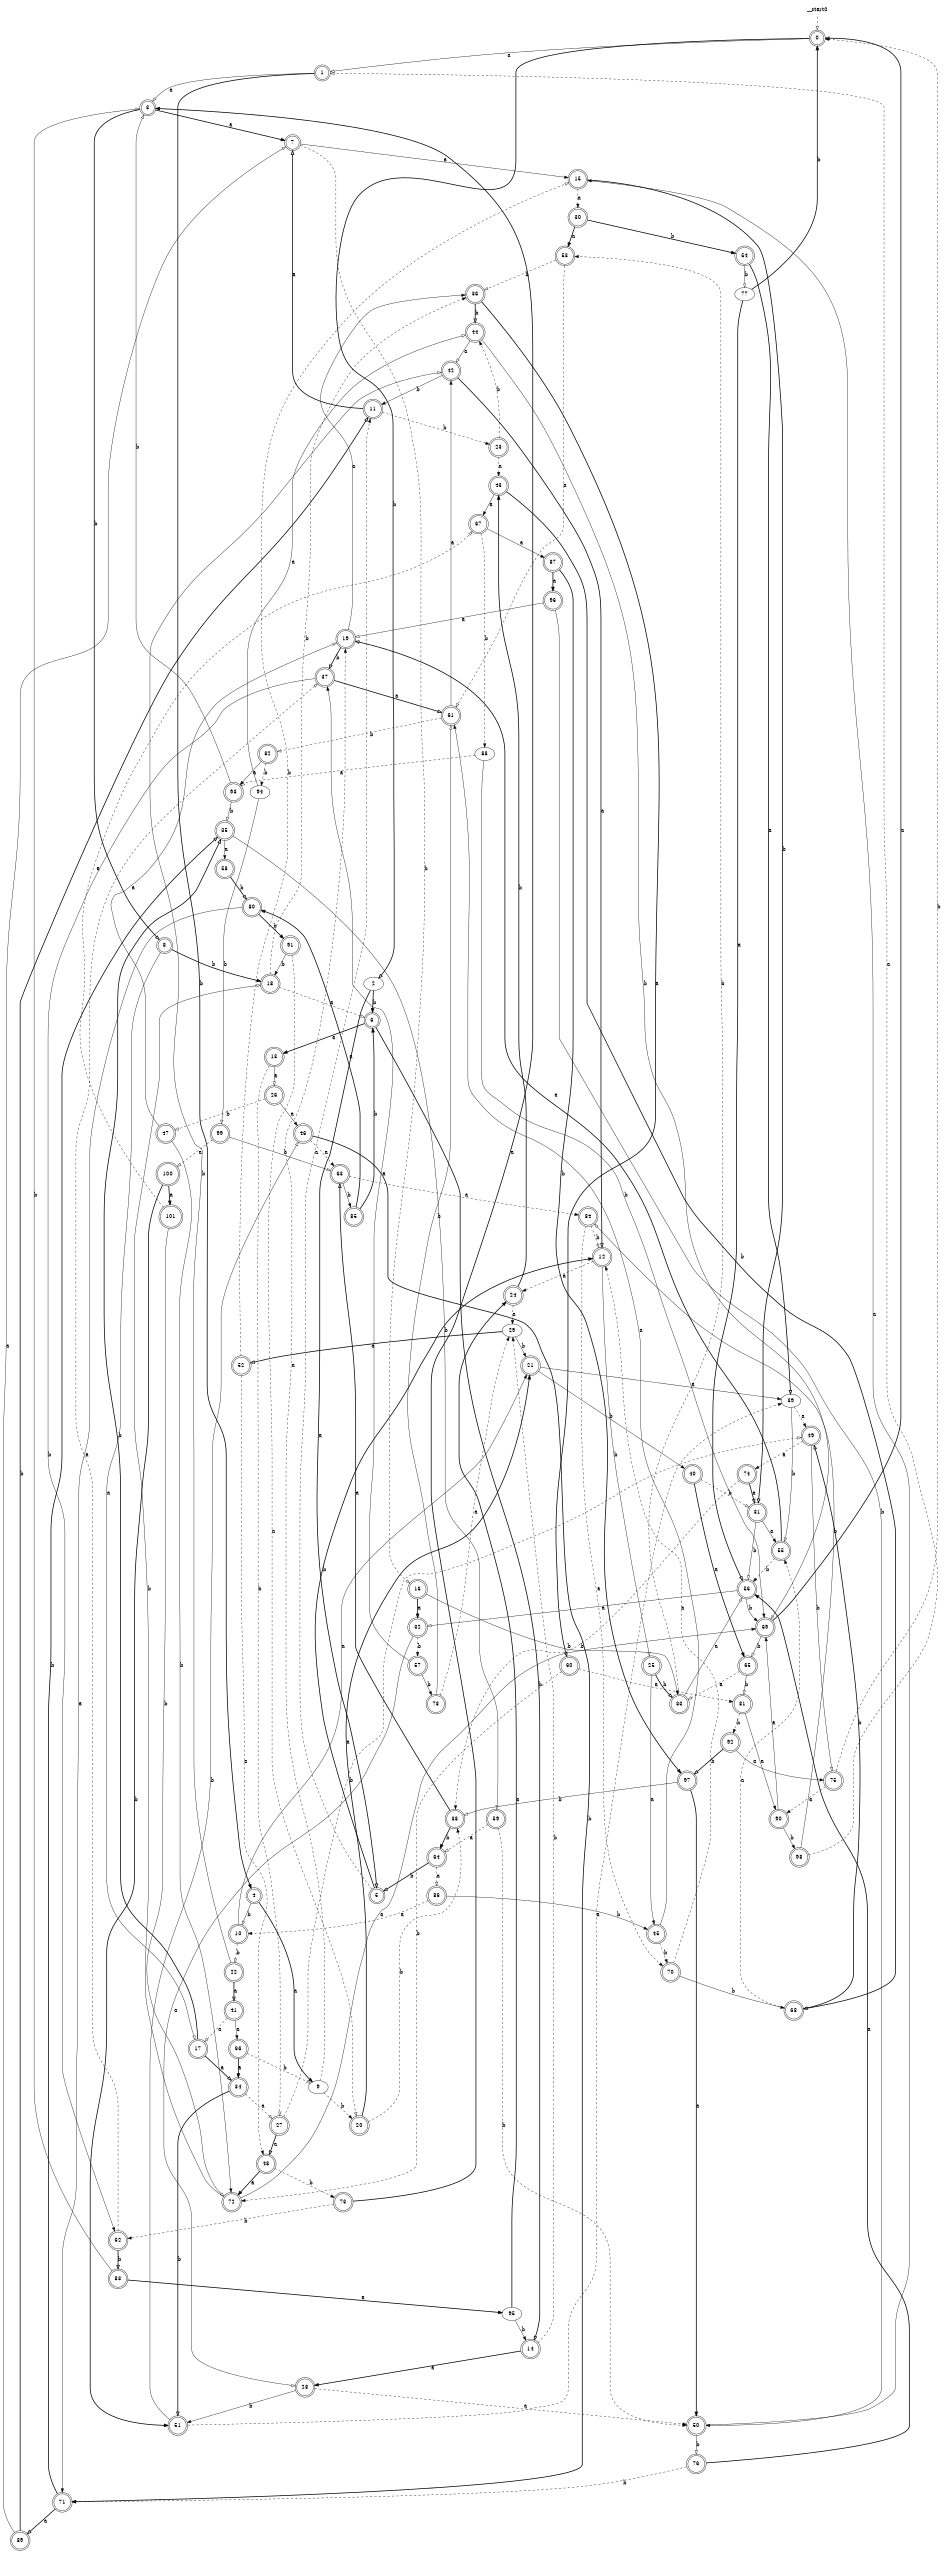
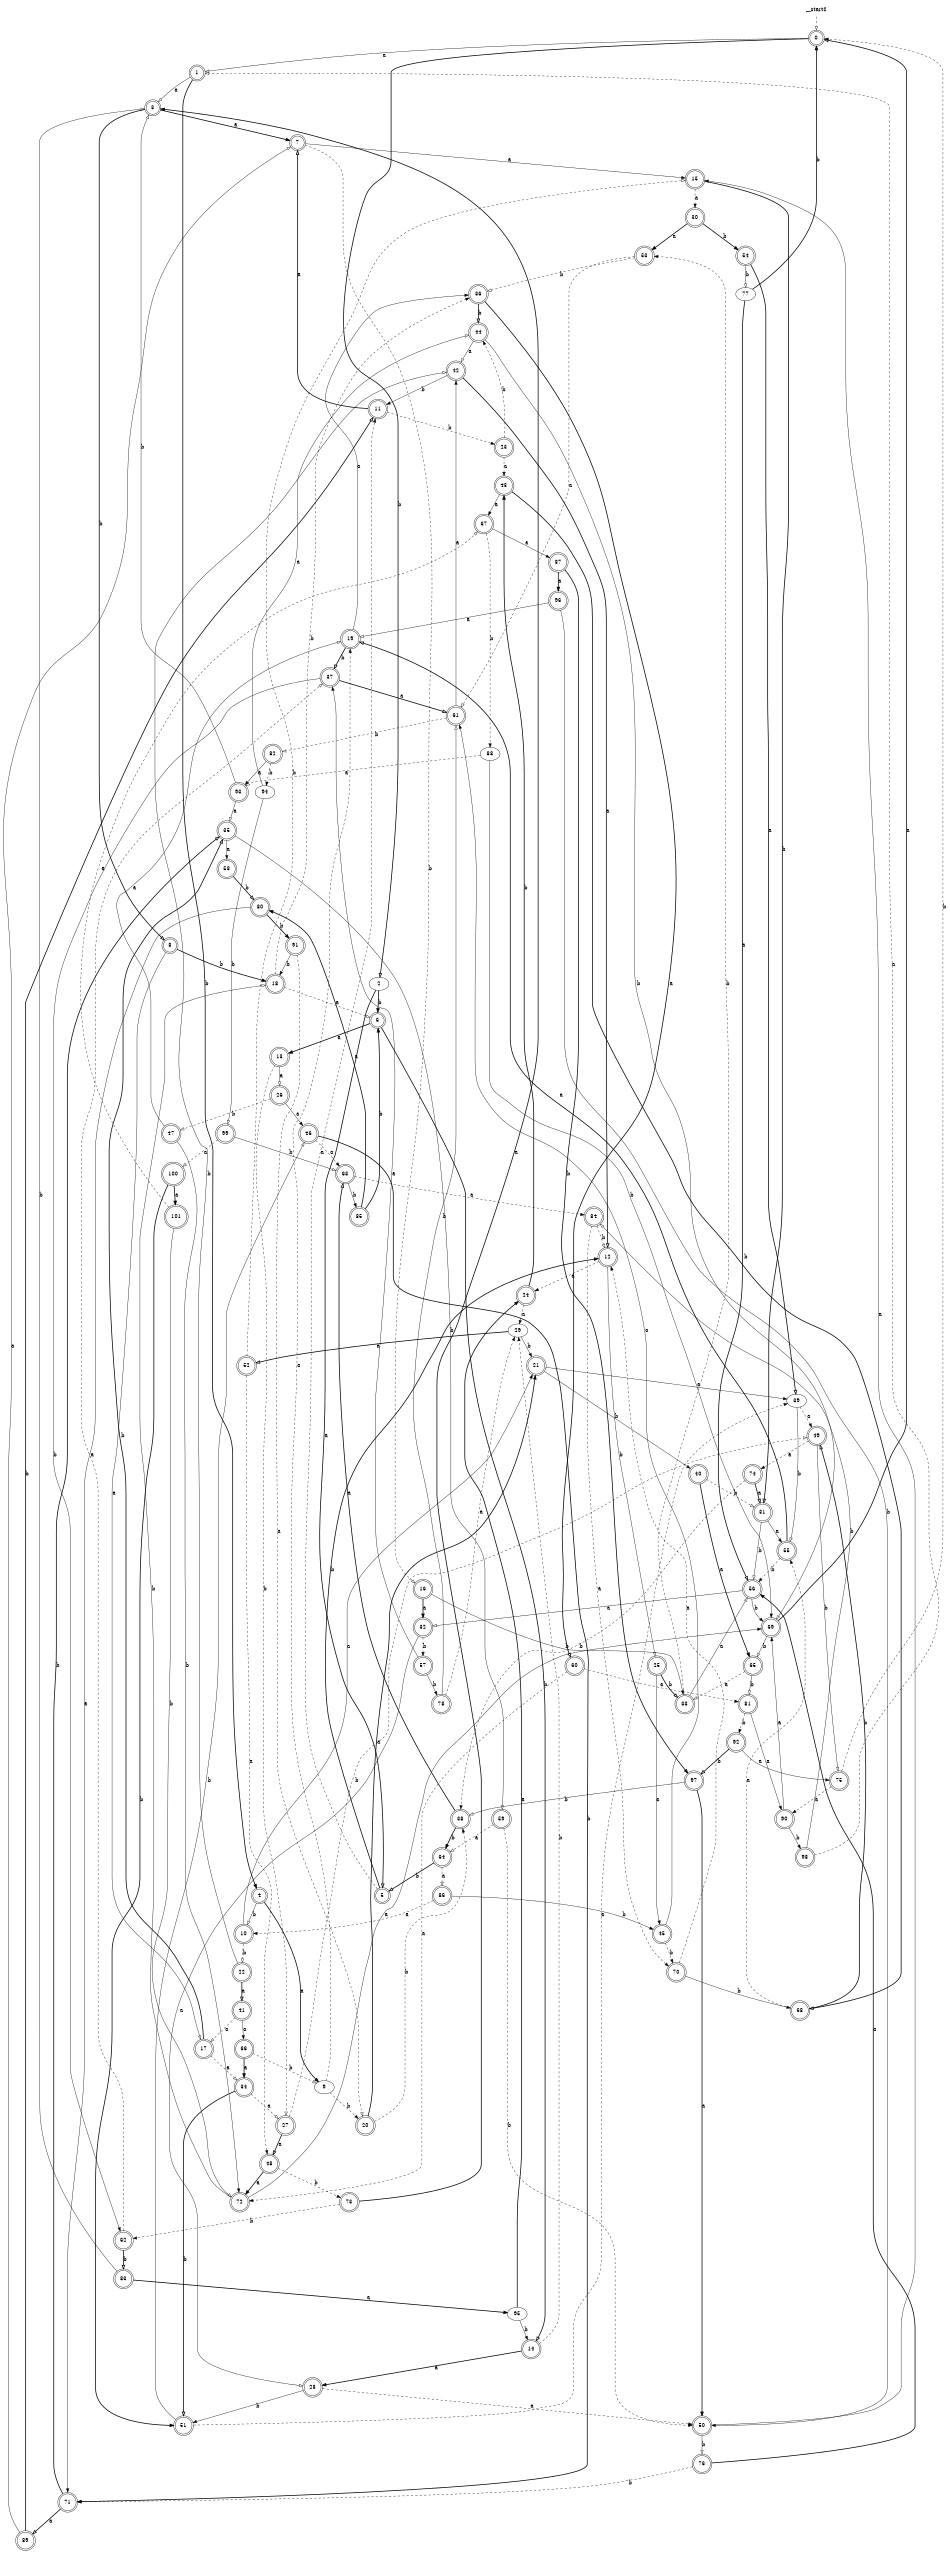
edge "93" -> "35": label "b" -> "a"
edge "60" -> "72": label "b" -> "a"
edge "17" -> "34": style bold -> dashed
